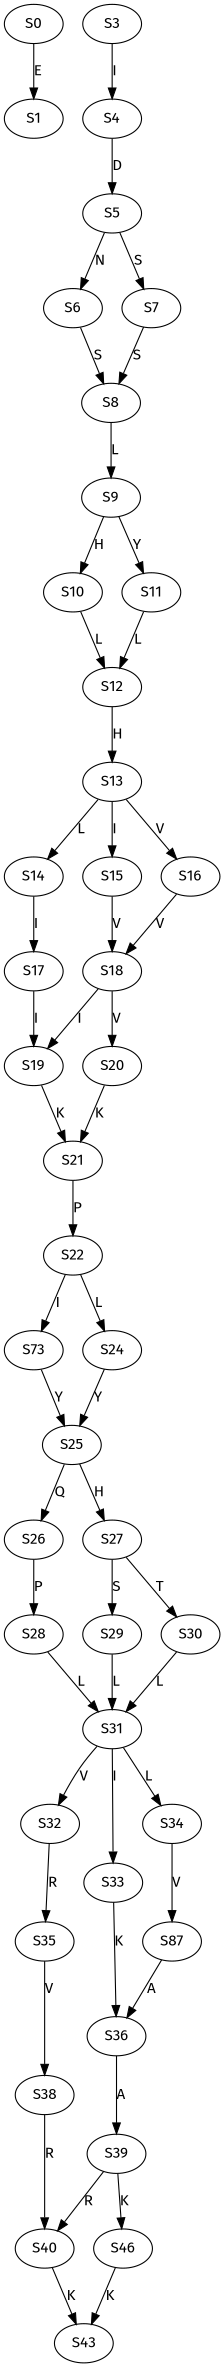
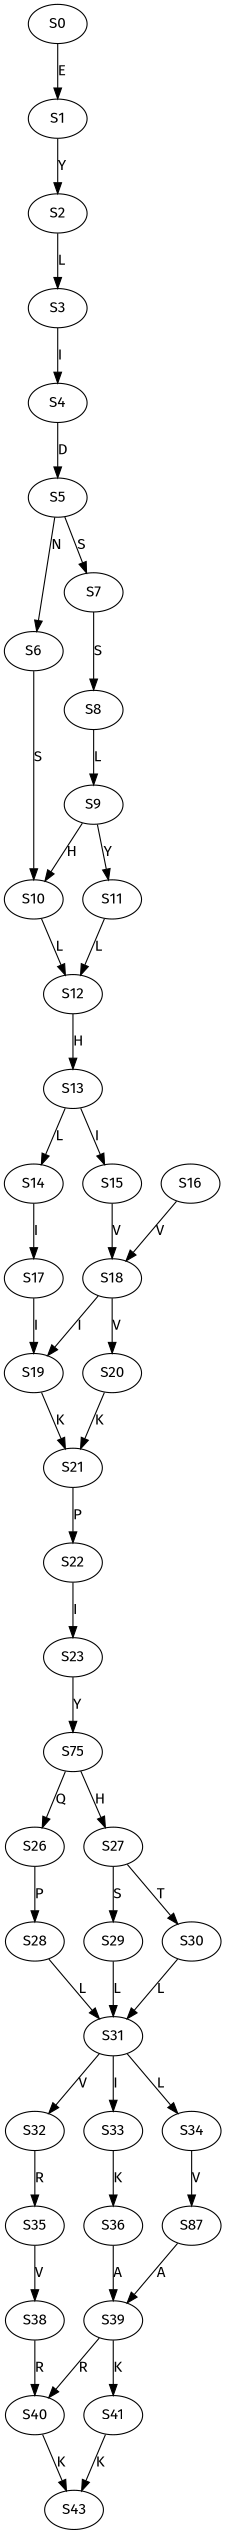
node "S2": added
edge "S6" -> "S8": now "S6" -> "S10"
edge "S13" -> "S16": removed, label "V"
node "S73": label "S73" -> "S23"
node "S24": removed
node "S25": label "S25" -> "S75"
edge "S87" -> "S36": now "S87" -> "S39"
node "S46": label "S46" -> "S41"
